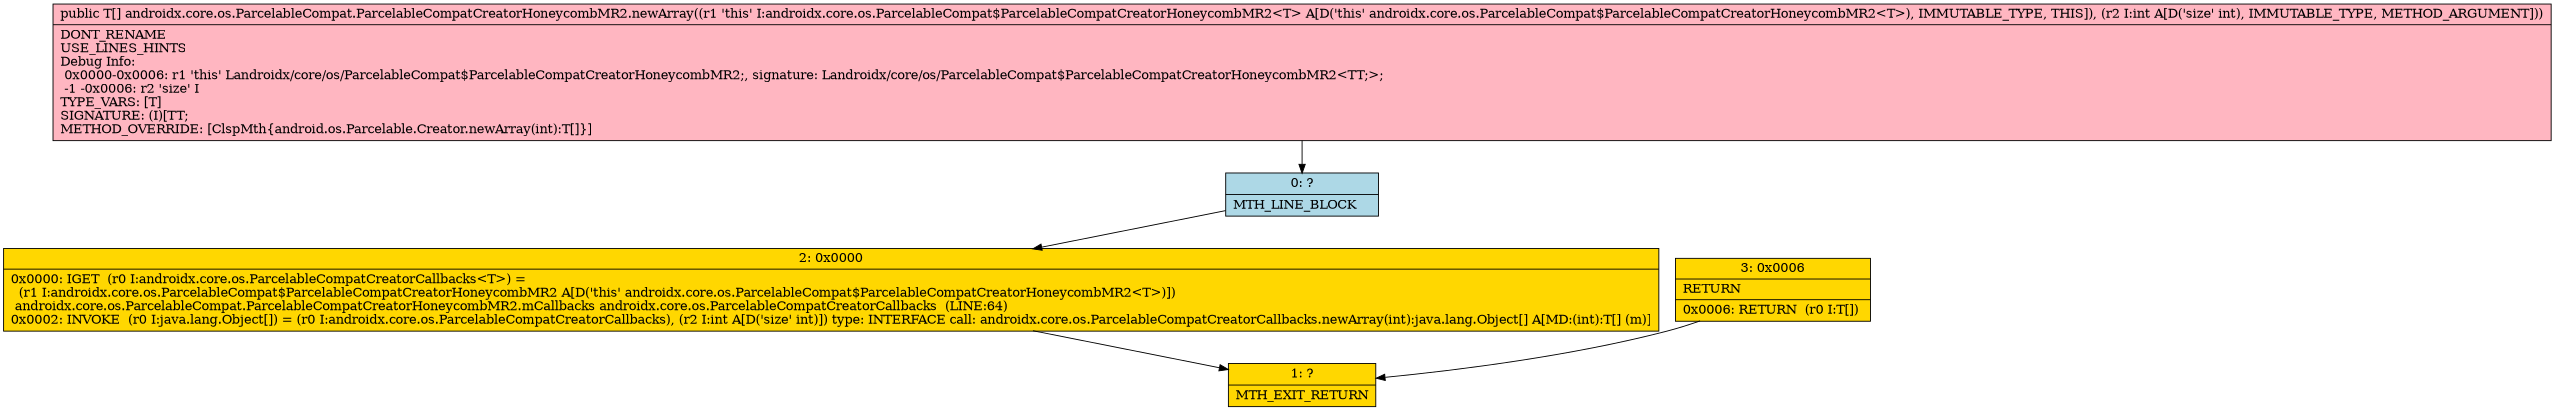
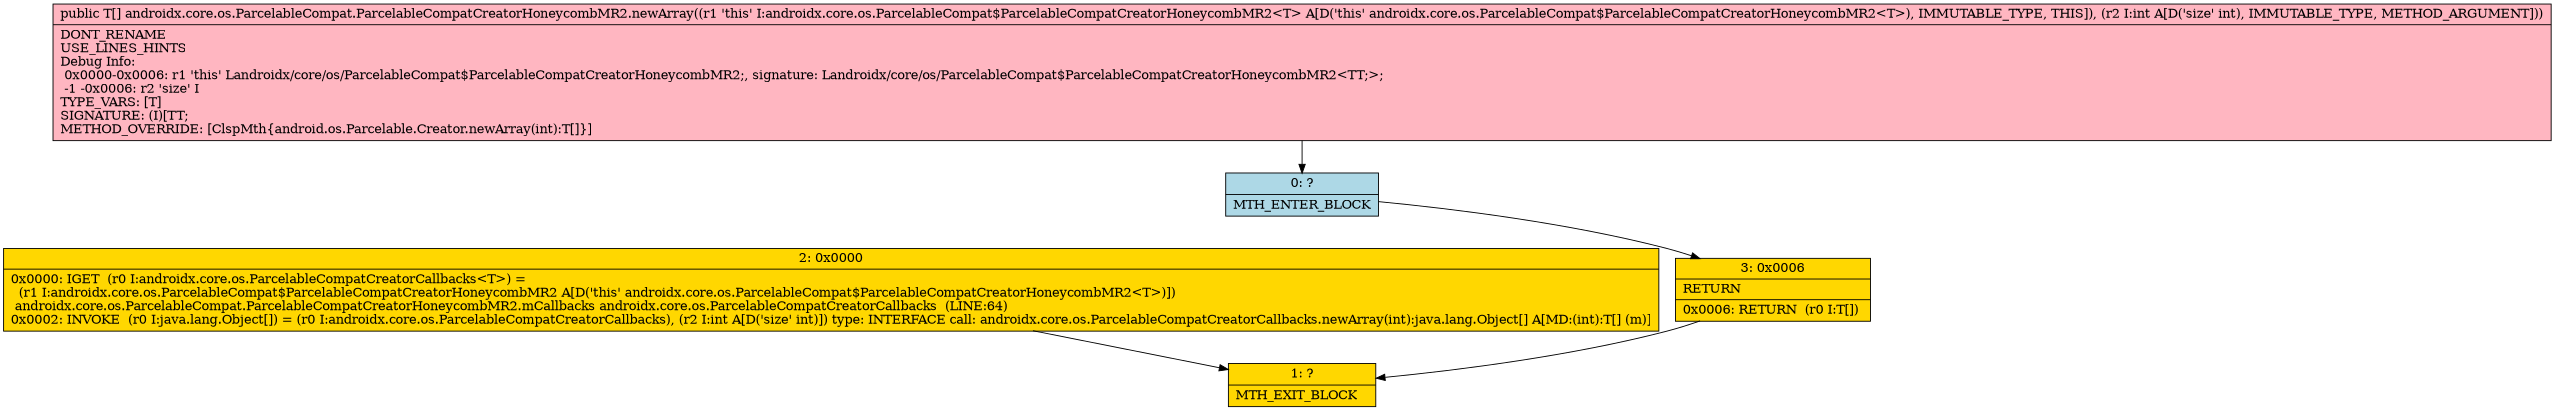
node "0: ?": text "MTH_LINE_BLOCK" -> "MTH_ENTER_BLOCK"
edge "0: ?" -> "2: 0x0000": now "0: ?" -> "3: 0x0006"
node "1: ?": text "MTH_EXIT_RETURN" -> "MTH_EXIT_BLOCK"
